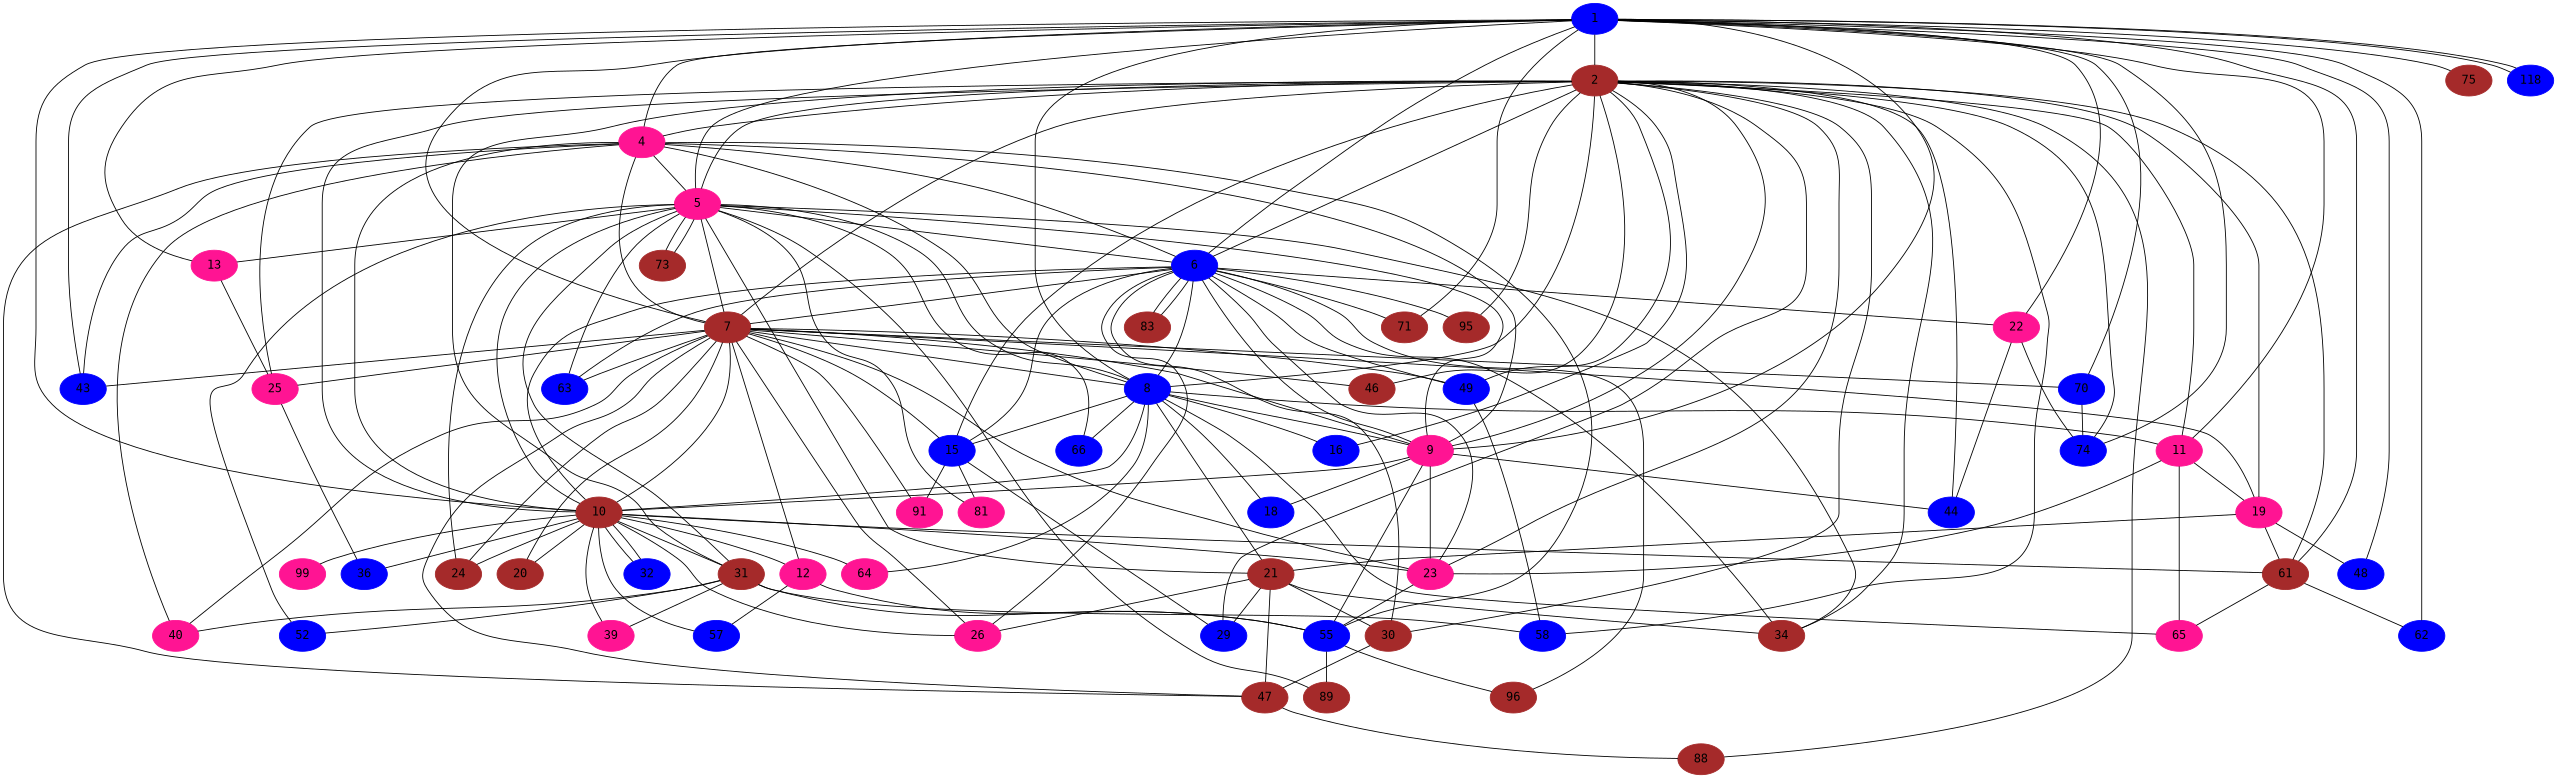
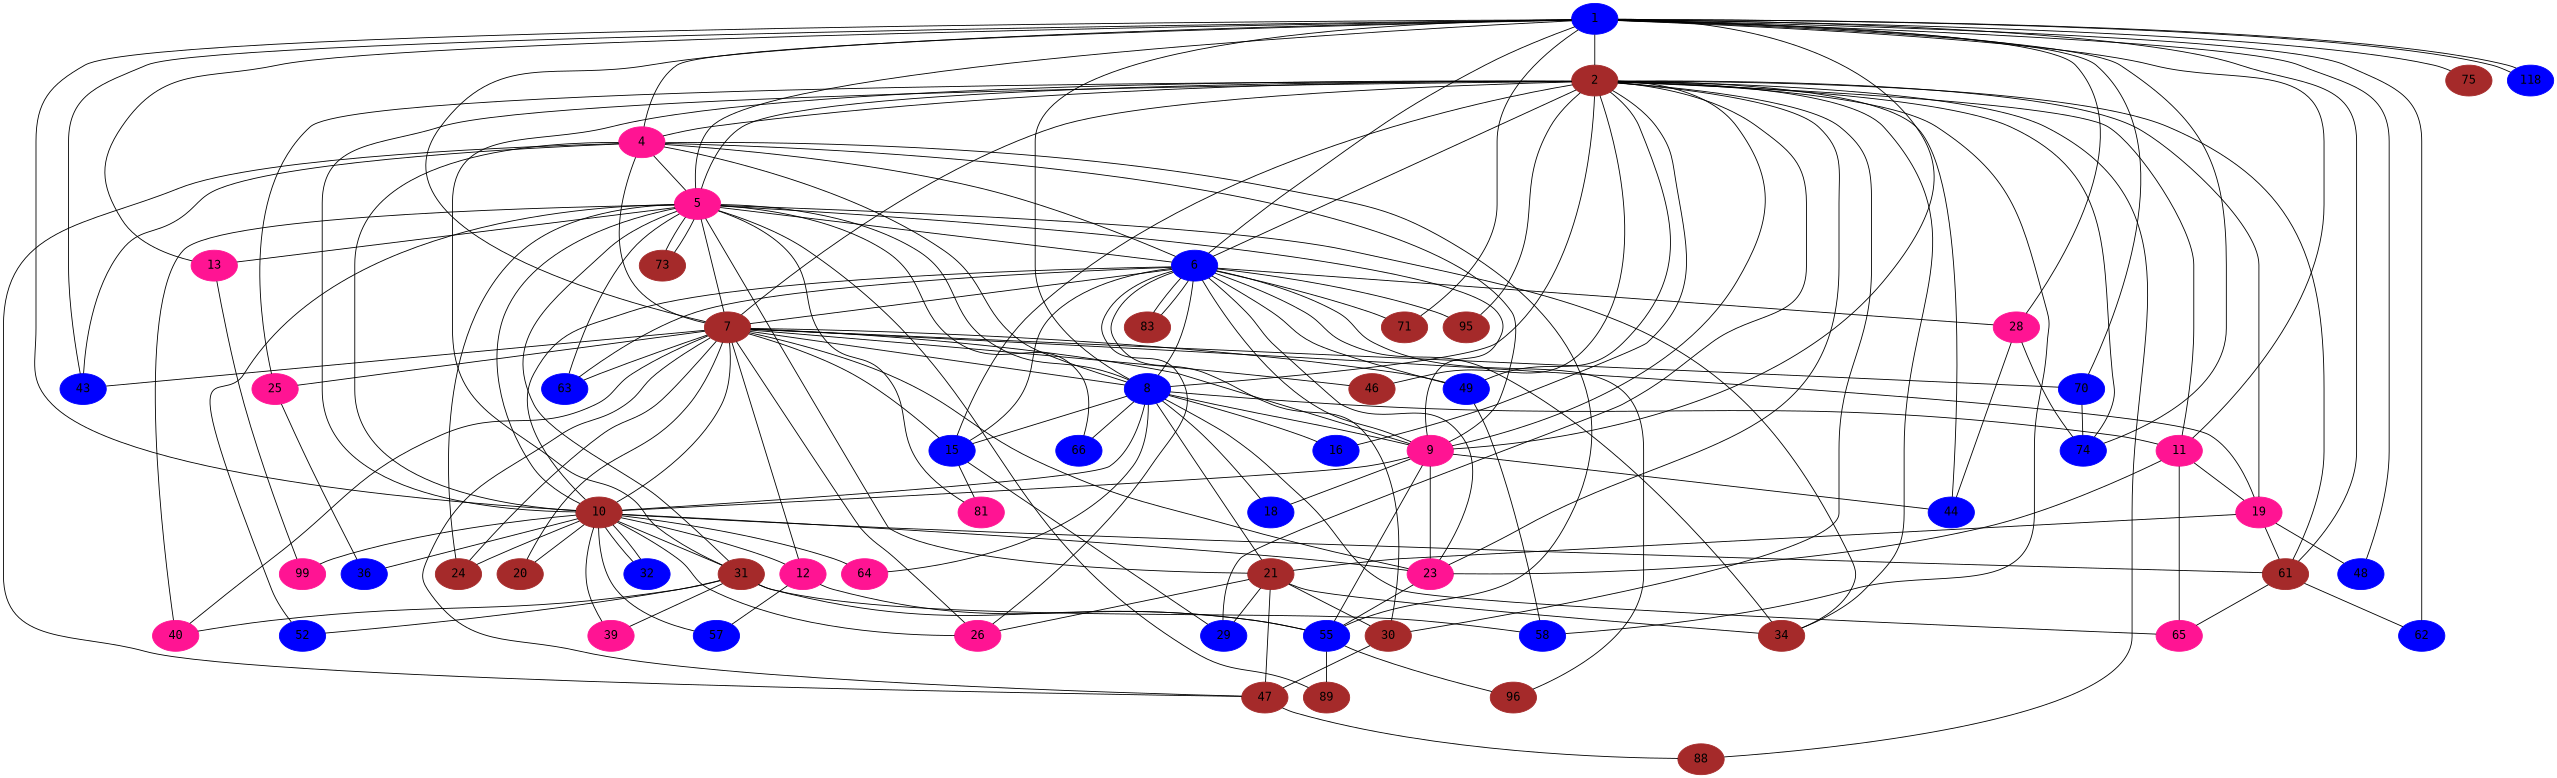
edge "4" -- "40": now "5" -- "40"
node "22": label "22" -> "28"
edge "13" -- "25": now "13" -- "99"
node "91": removed
